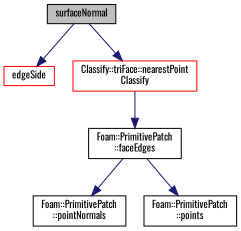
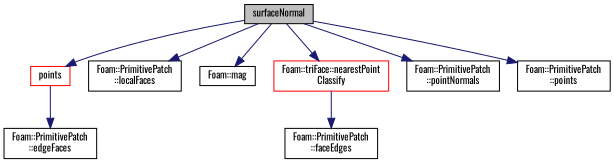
node "edgeSide": label "edgeSide" -> "points"
node "Foam::PrimitivePatch ::localFaces": added
node "Classify::triFace::nearestPoint Classify": label "Classify::triFace::nearestPoint Classify" -> "Foam::triFace::nearestPoint Classify"
node "Foam::mag": added
node "Foam::PrimitivePatch ::edgeFaces": added
edge "Foam::PrimitivePatch ::faceEdges" -> "Foam::PrimitivePatch ::pointNormals": now "surfaceNormal" -> "Foam::PrimitivePatch ::pointNormals"
edge "Foam::PrimitivePatch ::faceEdges" -> "Foam::PrimitivePatch ::points": now "surfaceNormal" -> "Foam::PrimitivePatch ::points"
